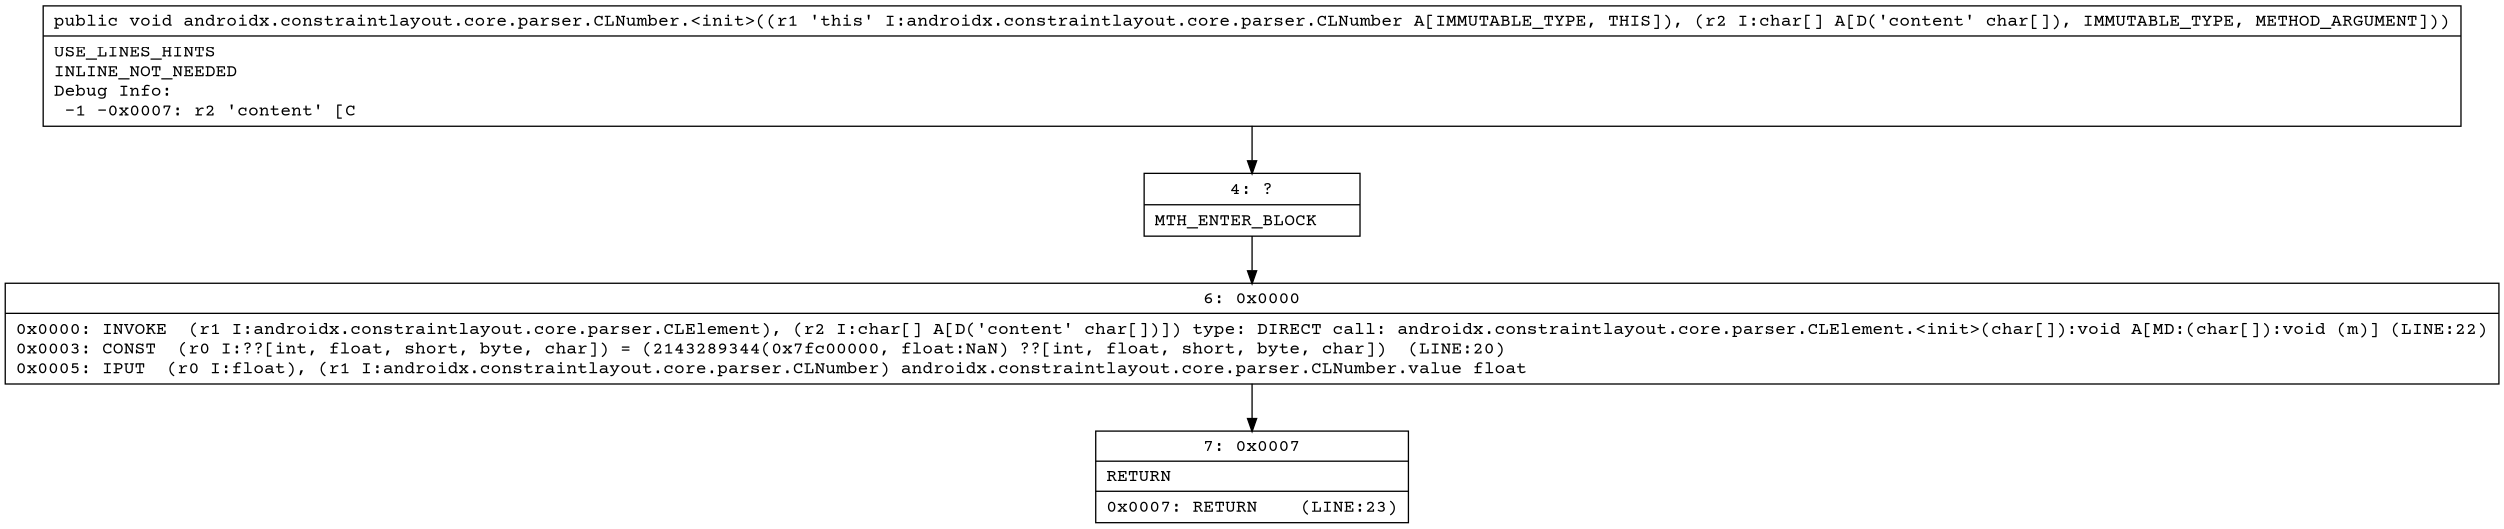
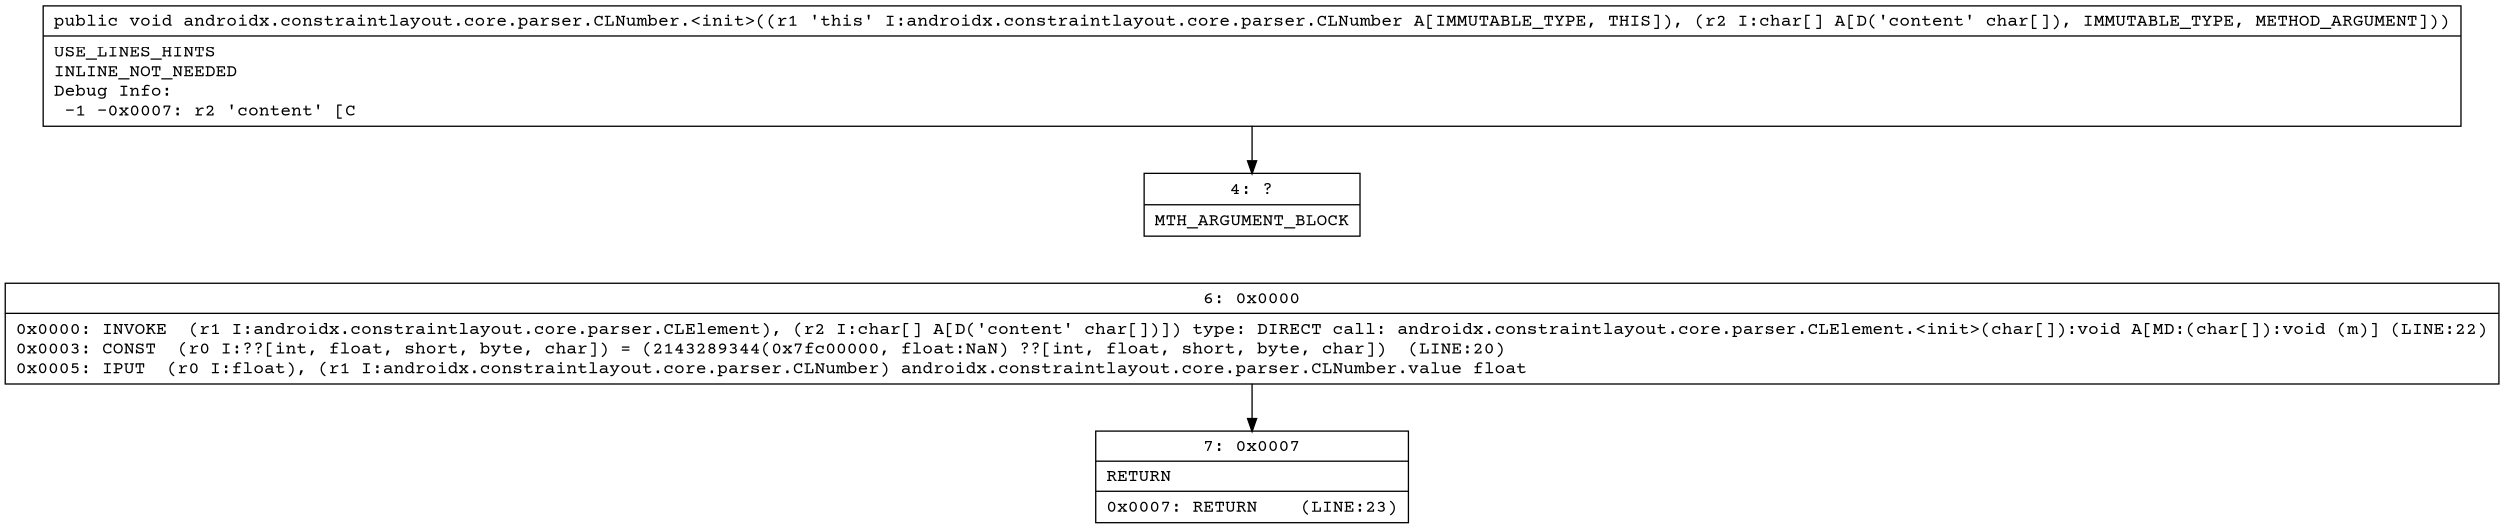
node "4: ?": text "MTH_ENTER_BLOCK" -> "MTH_ARGUMENT_BLOCK"
edge "4: ?" -> "6: 0x0000": removed
